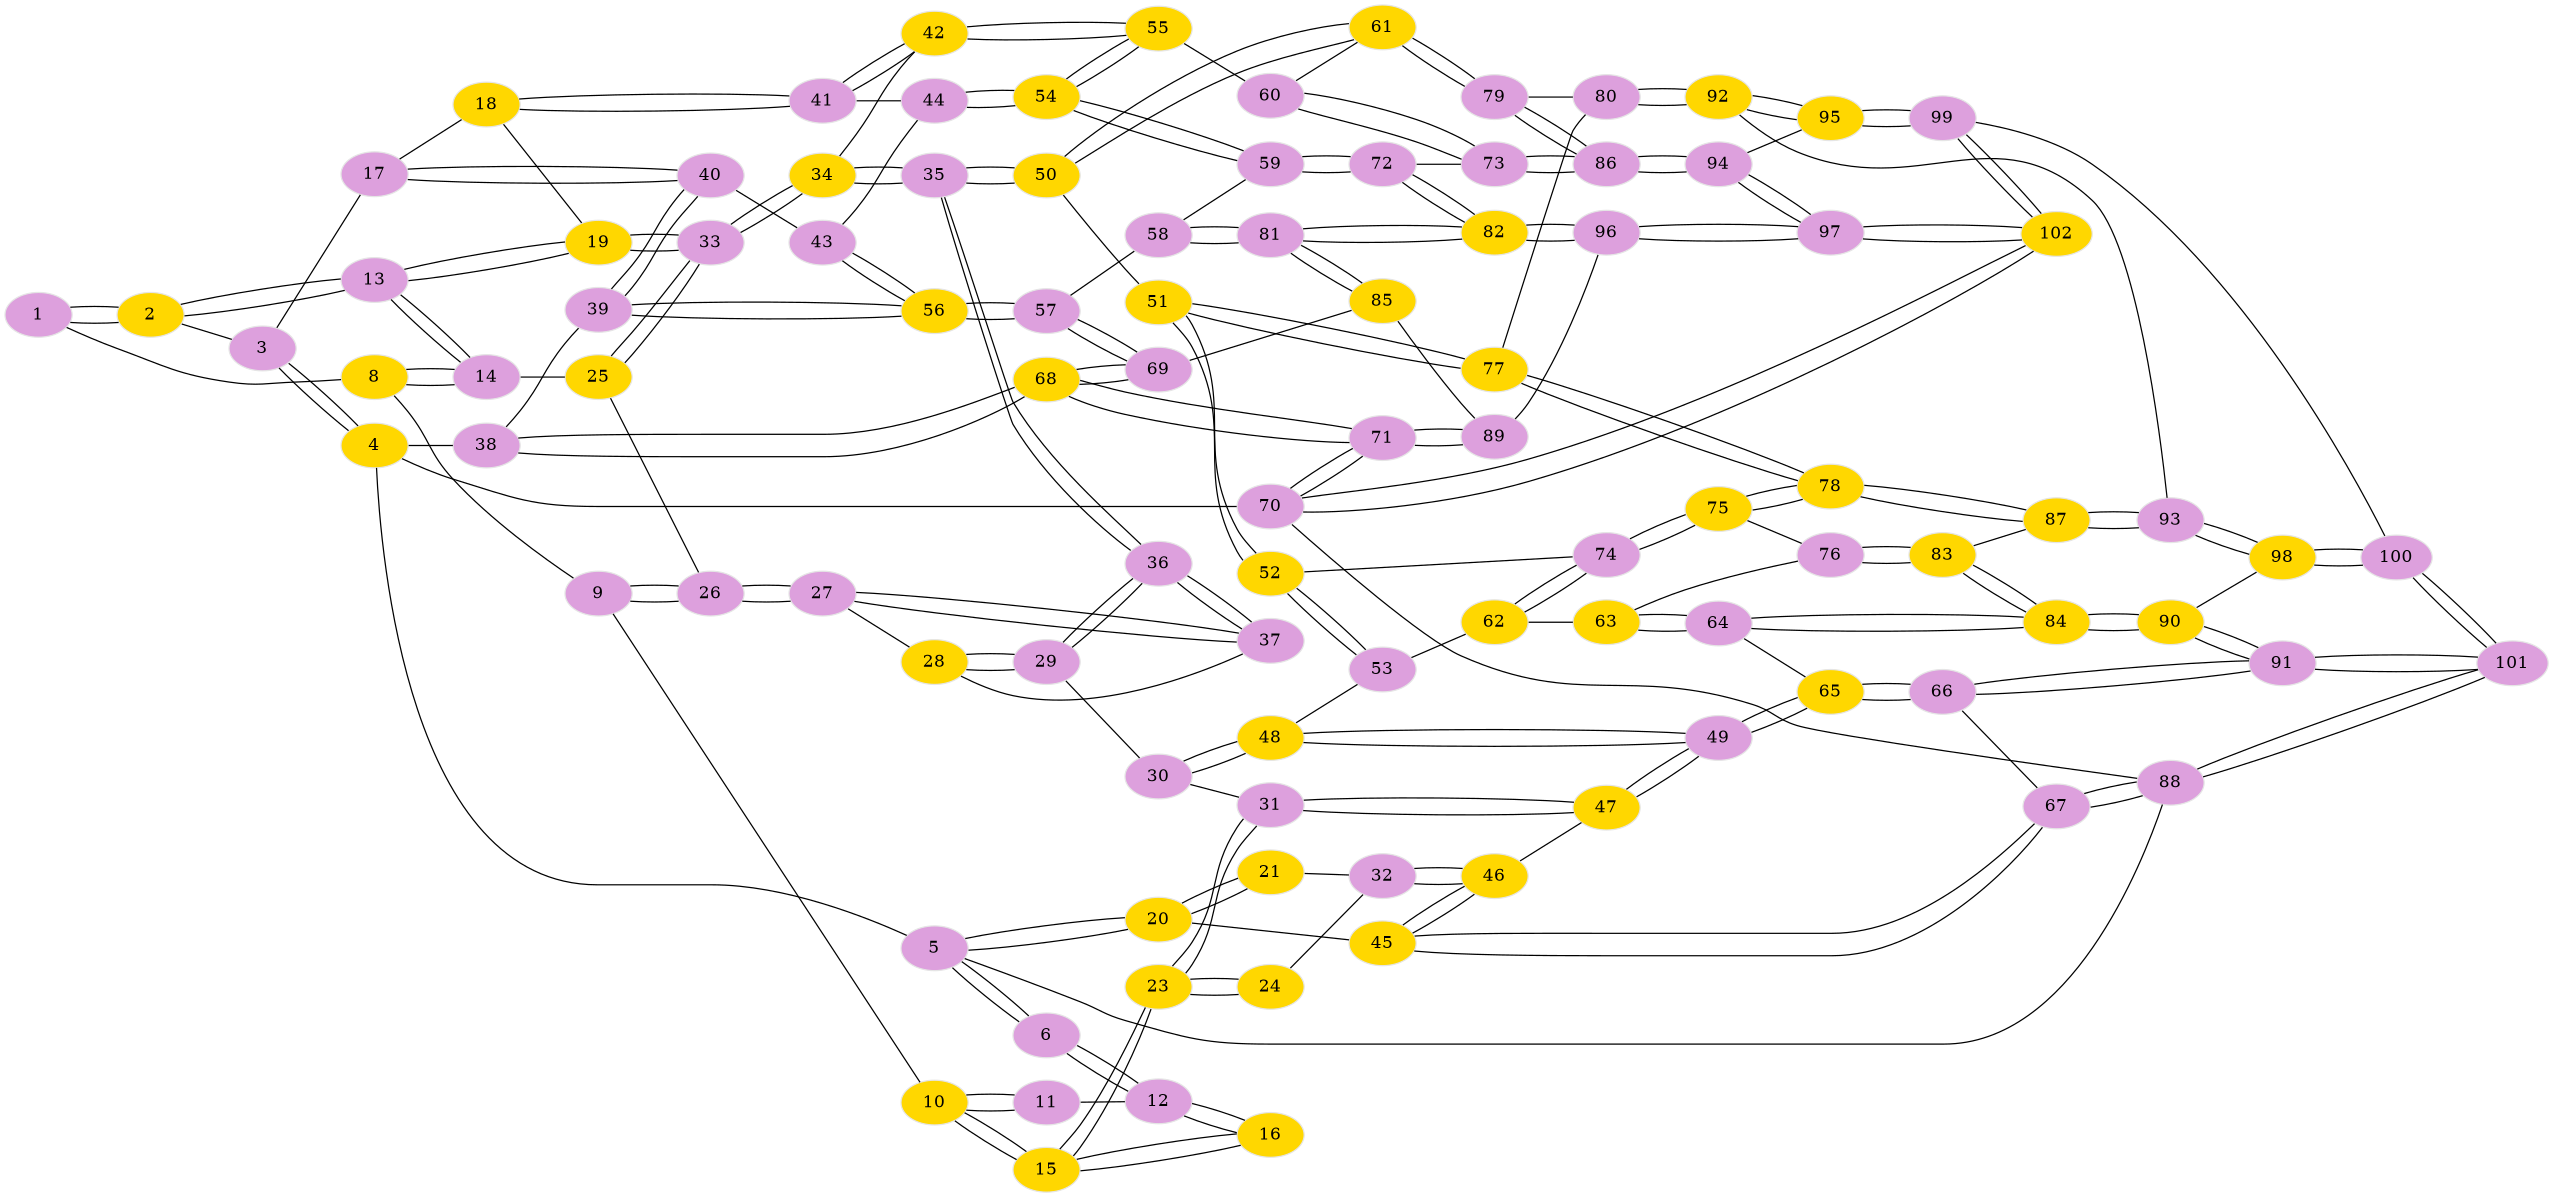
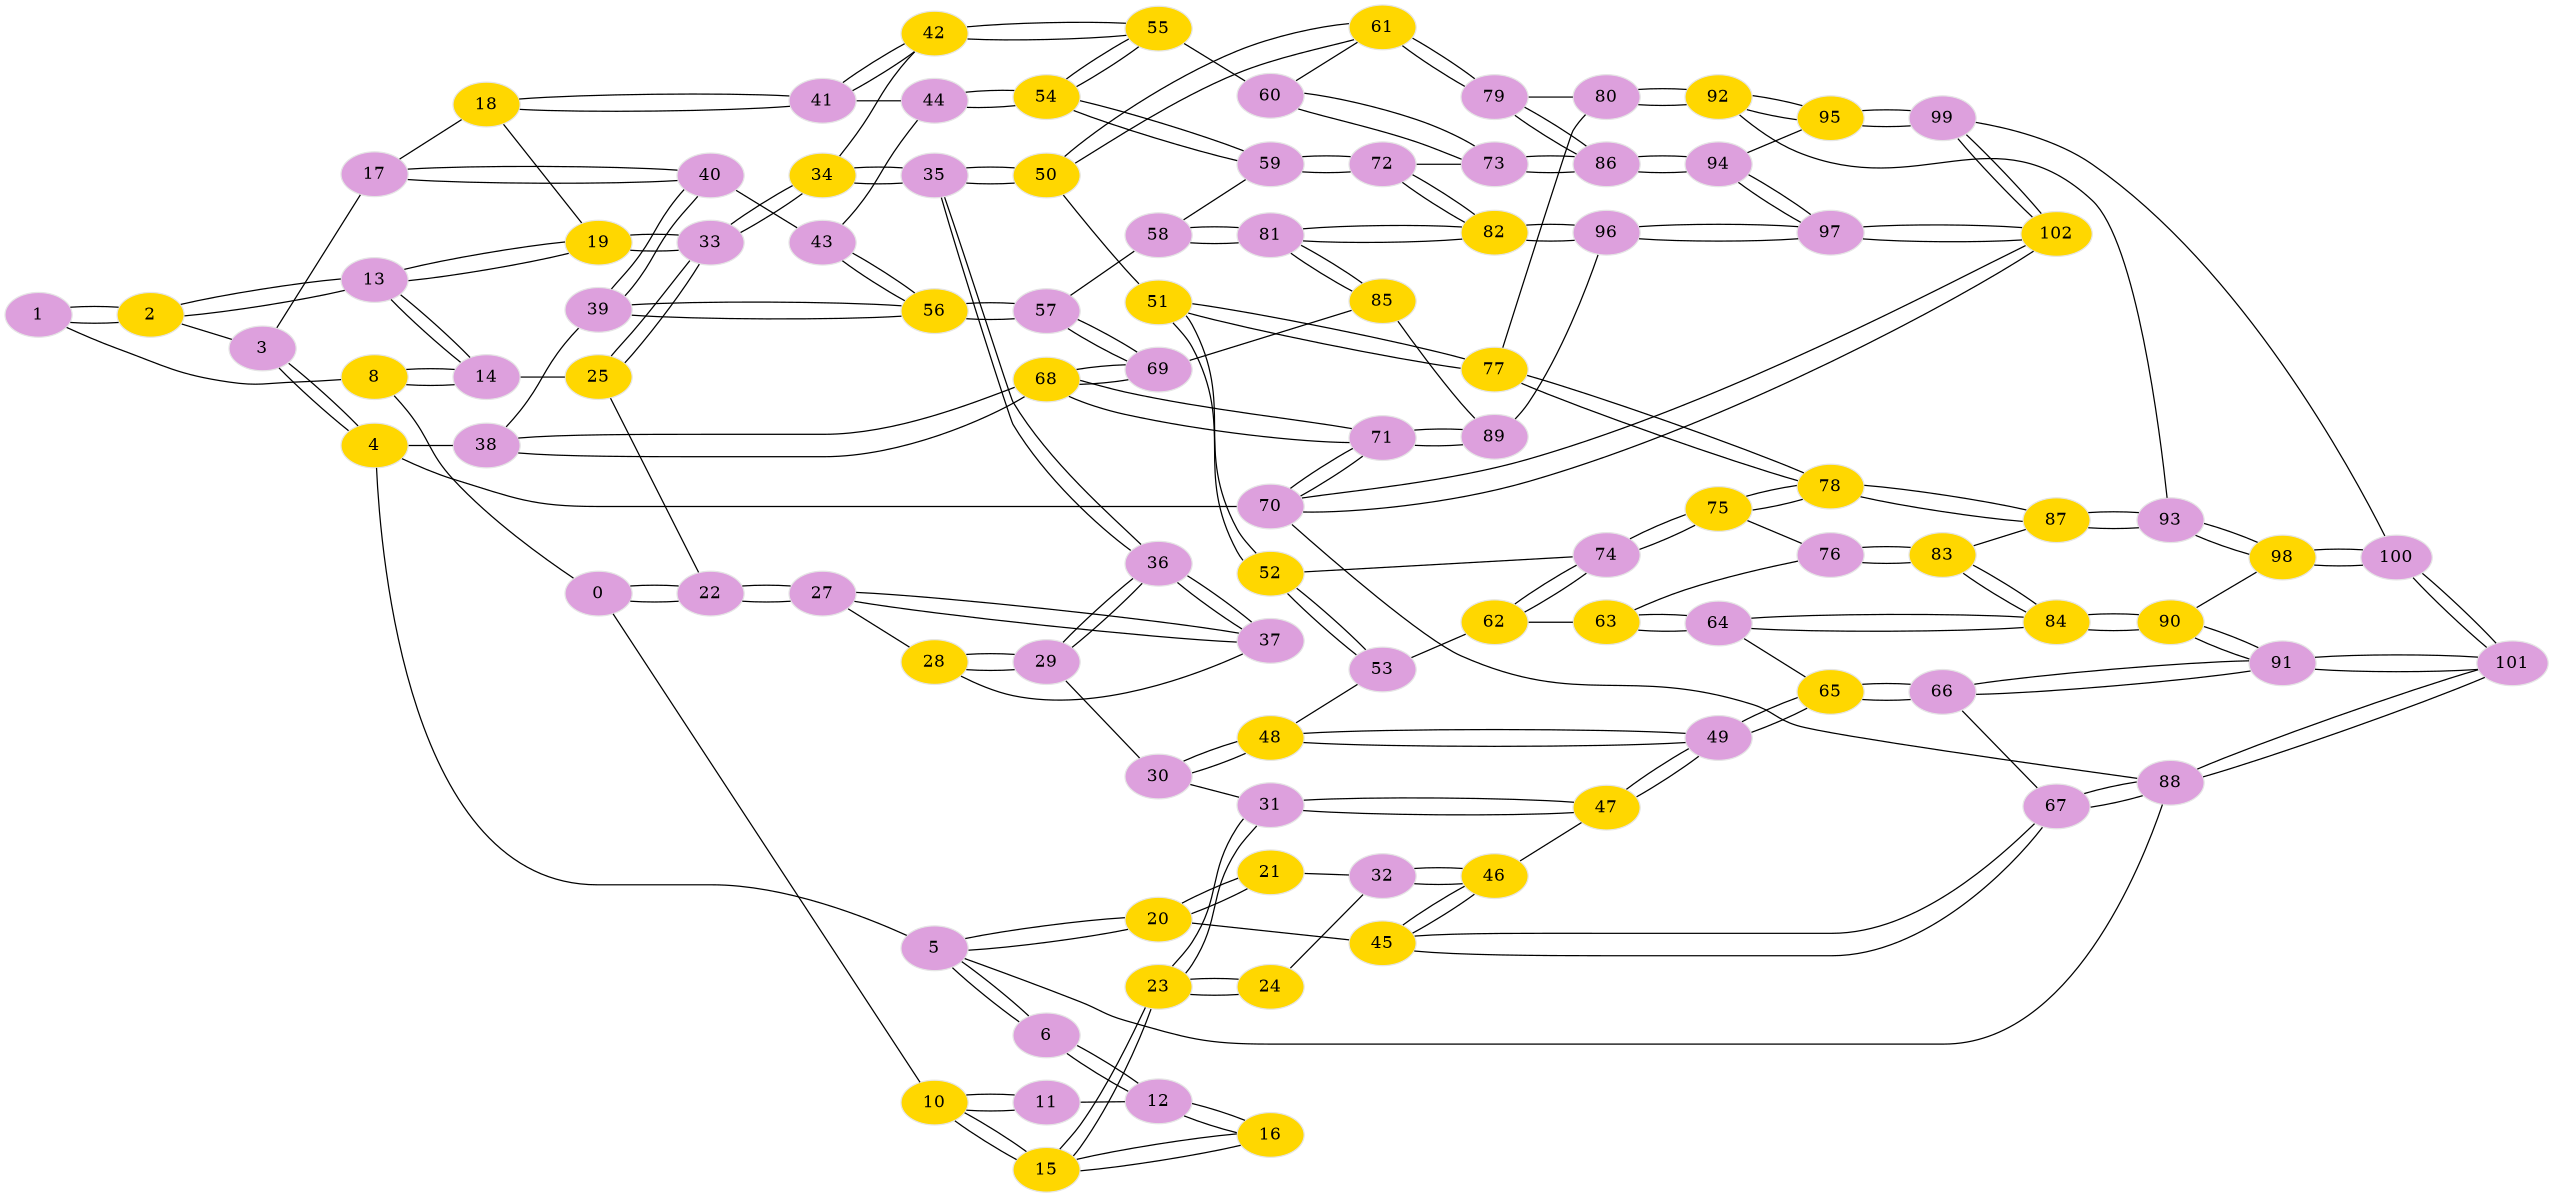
node "9": label "9" -> "0"
node "26": label "26" -> "22"
